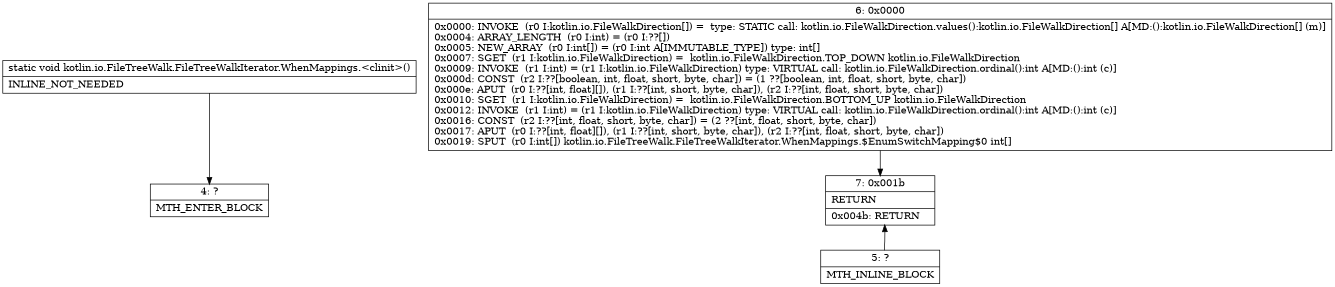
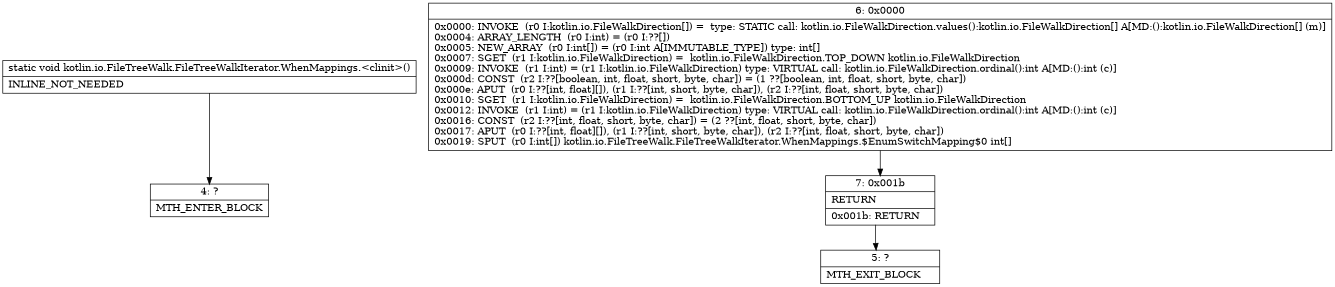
node "7: 0x001b": text "0x004b: RETURN" -> "0x001b: RETURN"
edge "5: ?" -> "7: 0x001b": reversed
node "5: ?": text "MTH_INLINE_BLOCK" -> "MTH_EXIT_BLOCK"
